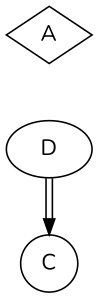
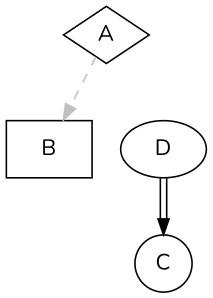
node "B": added
